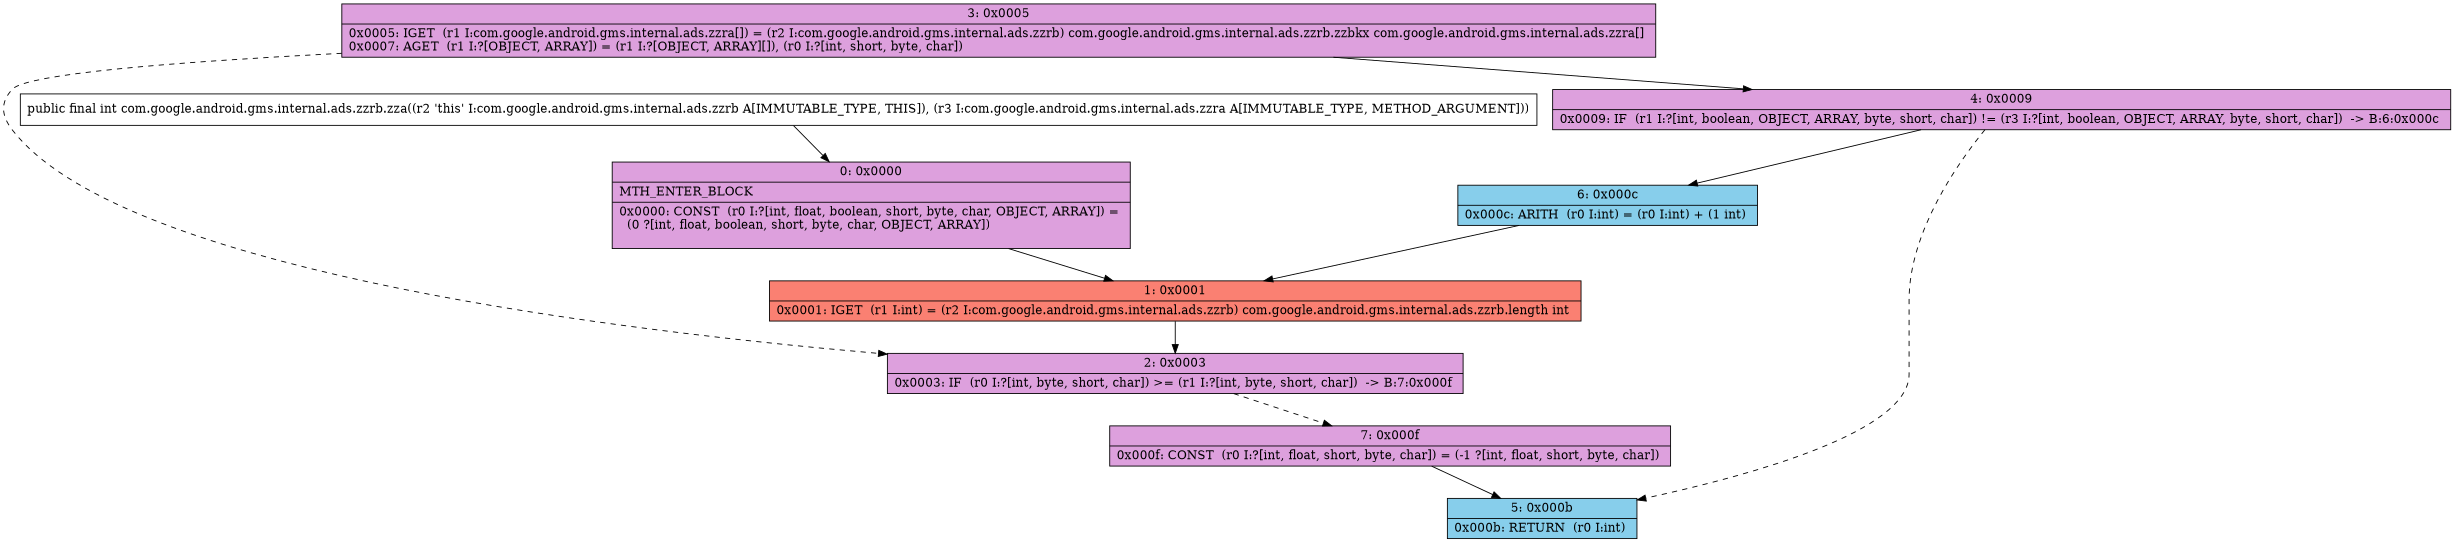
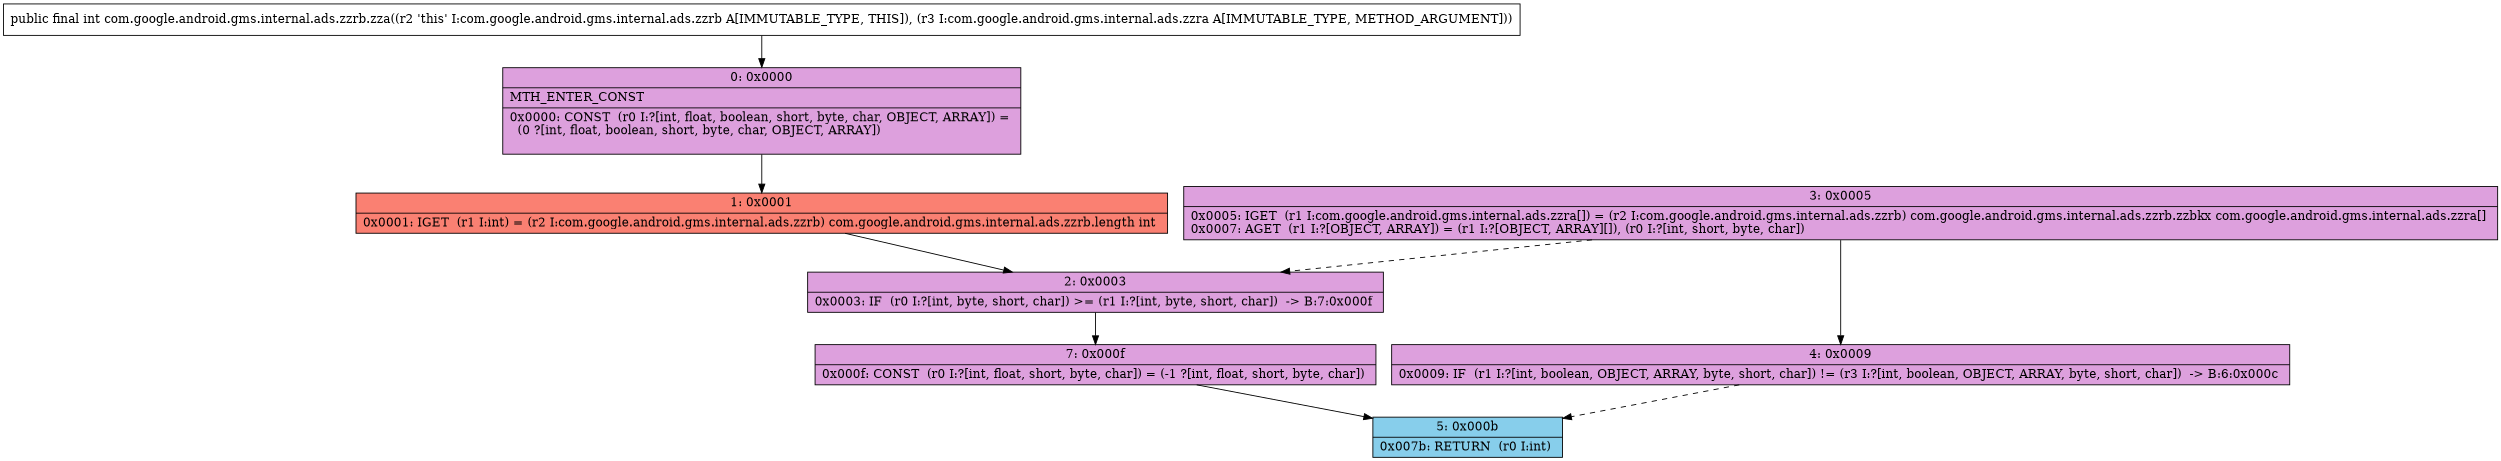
node "0: 0x0000": text "MTH_ENTER_BLOCK" -> "MTH_ENTER_CONST"
node "6: 0x000c": removed
edge "2: 0x0003" -> "7: 0x000f": style dashed -> solid
node "5: 0x000b": text "0x000b: RETURN  (r0 I:int)" -> "0x007b: RETURN  (r0 I:int)"
